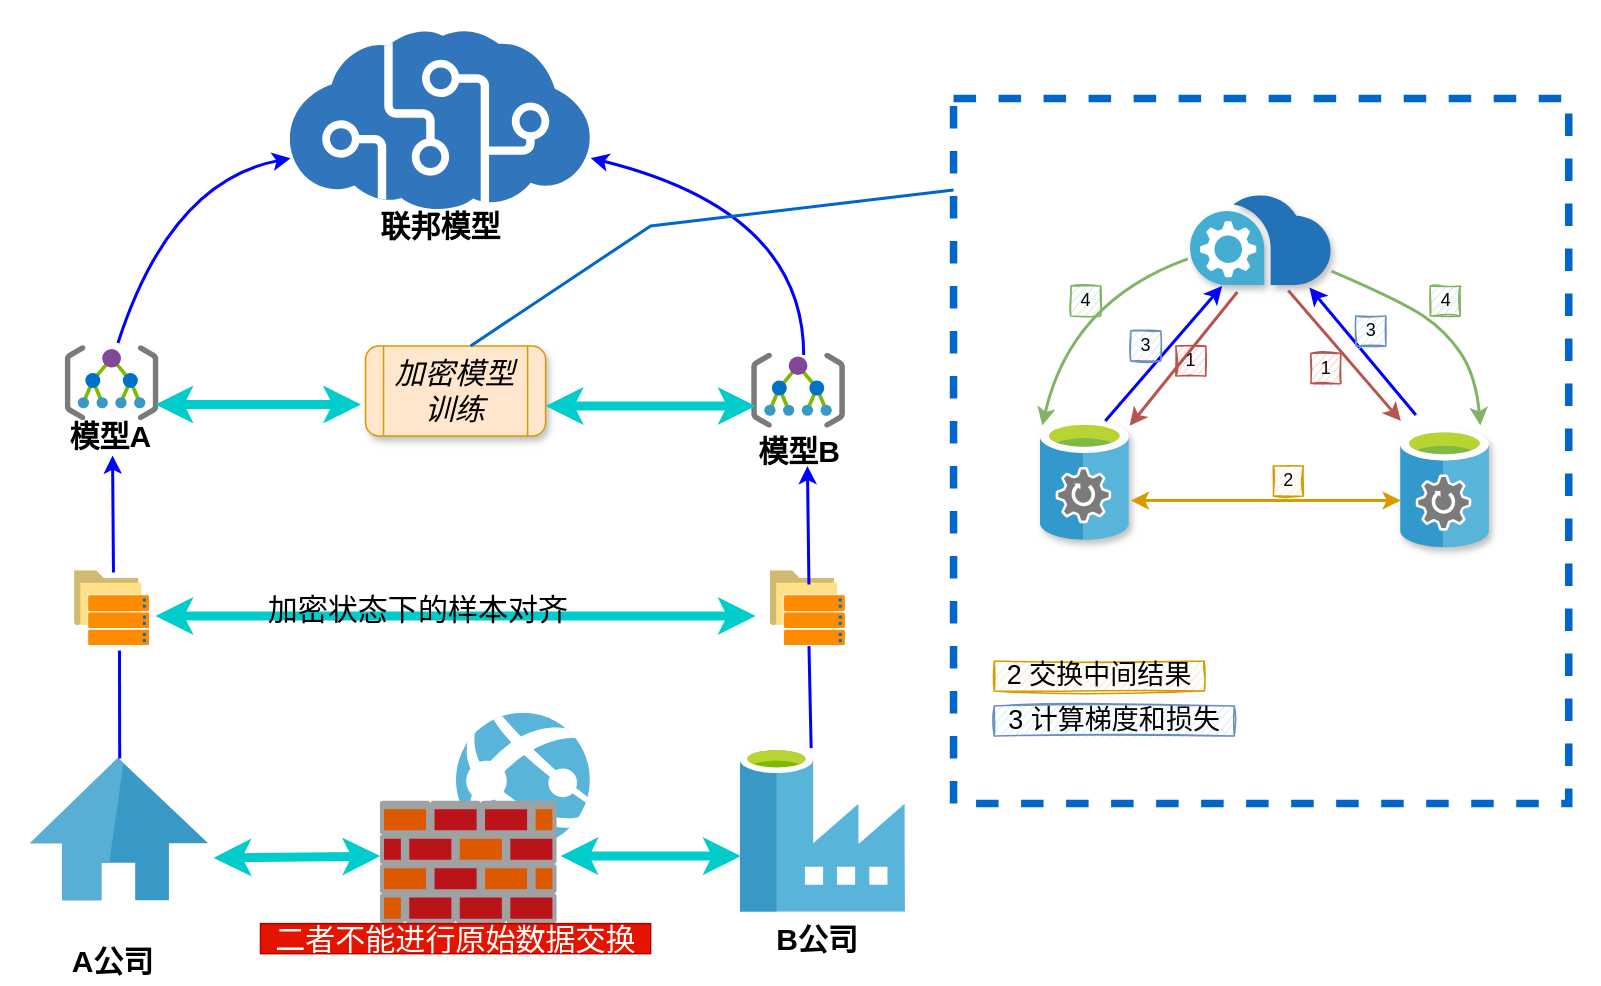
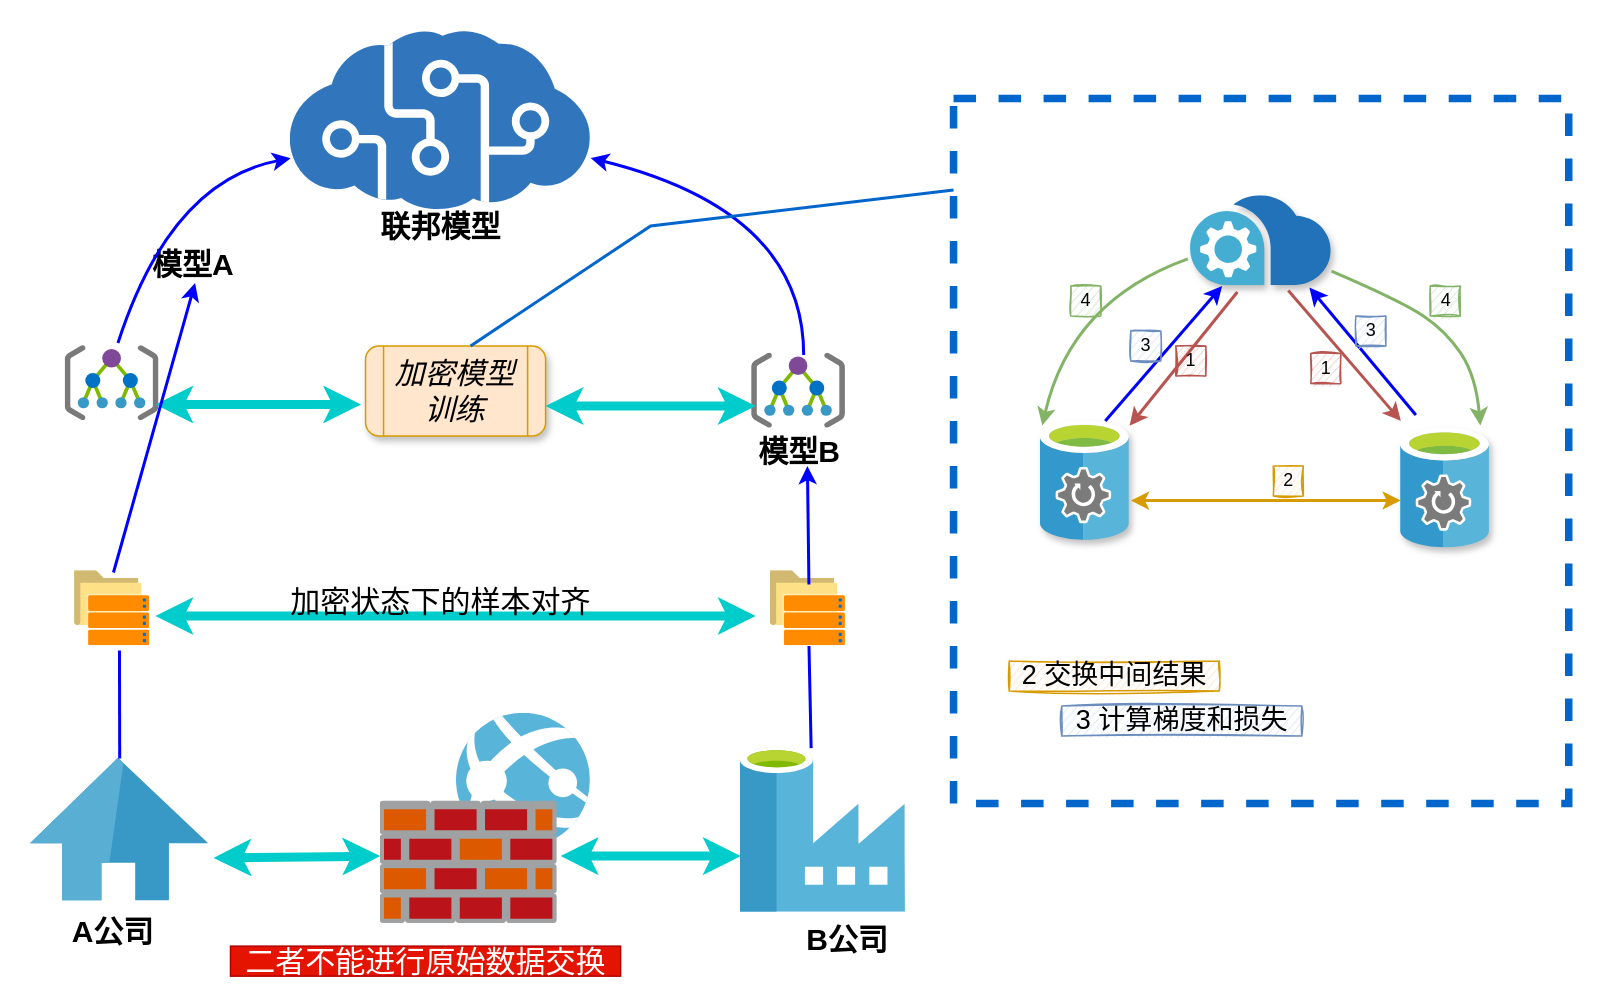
node "模型A": moved (110, 436) -> (193, 263)
node "加密状态下的样本对齐": moved (418, 608) -> (440, 601)
node "2 交换中间结果": moved (1099, 676) -> (1114, 676)
node "3 计算梯度和损失": moved (1114, 721) -> (1181, 721)
node "二者不能进行原始数据交换": moved (455, 938) -> (425, 961)
node "B公司": moved (817, 938) -> (847, 938)
node "A公司": moved (112, 961) -> (112, 931)
